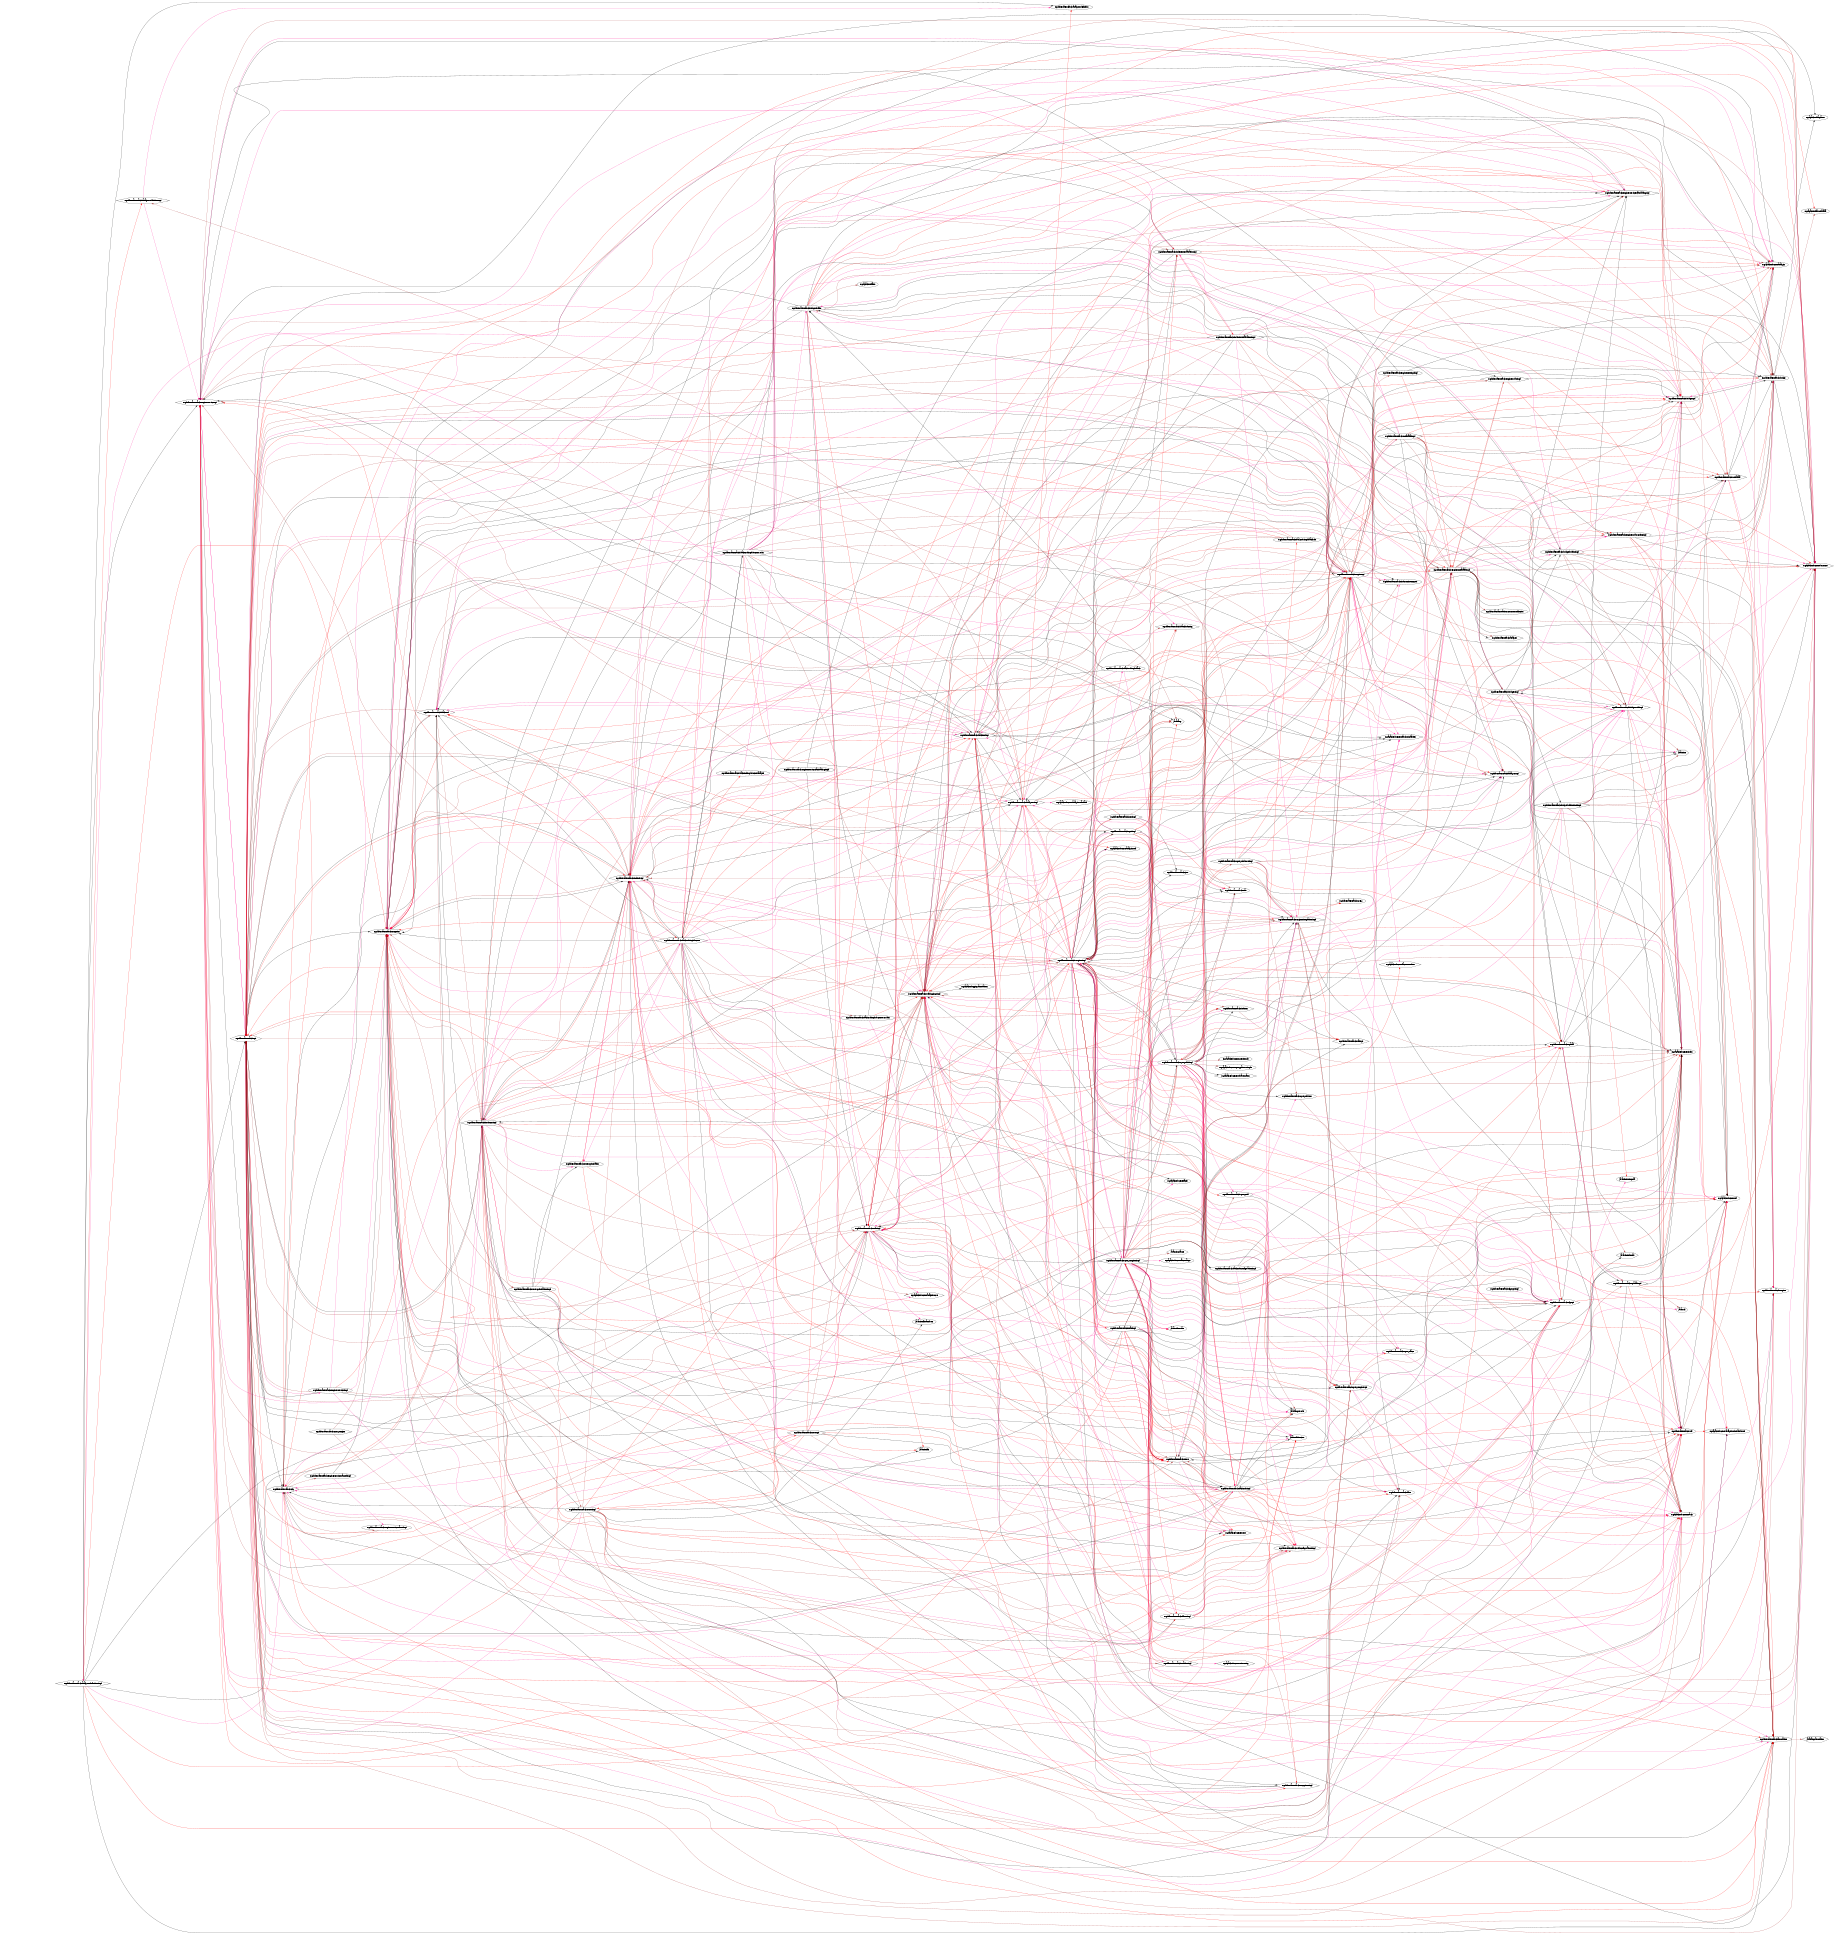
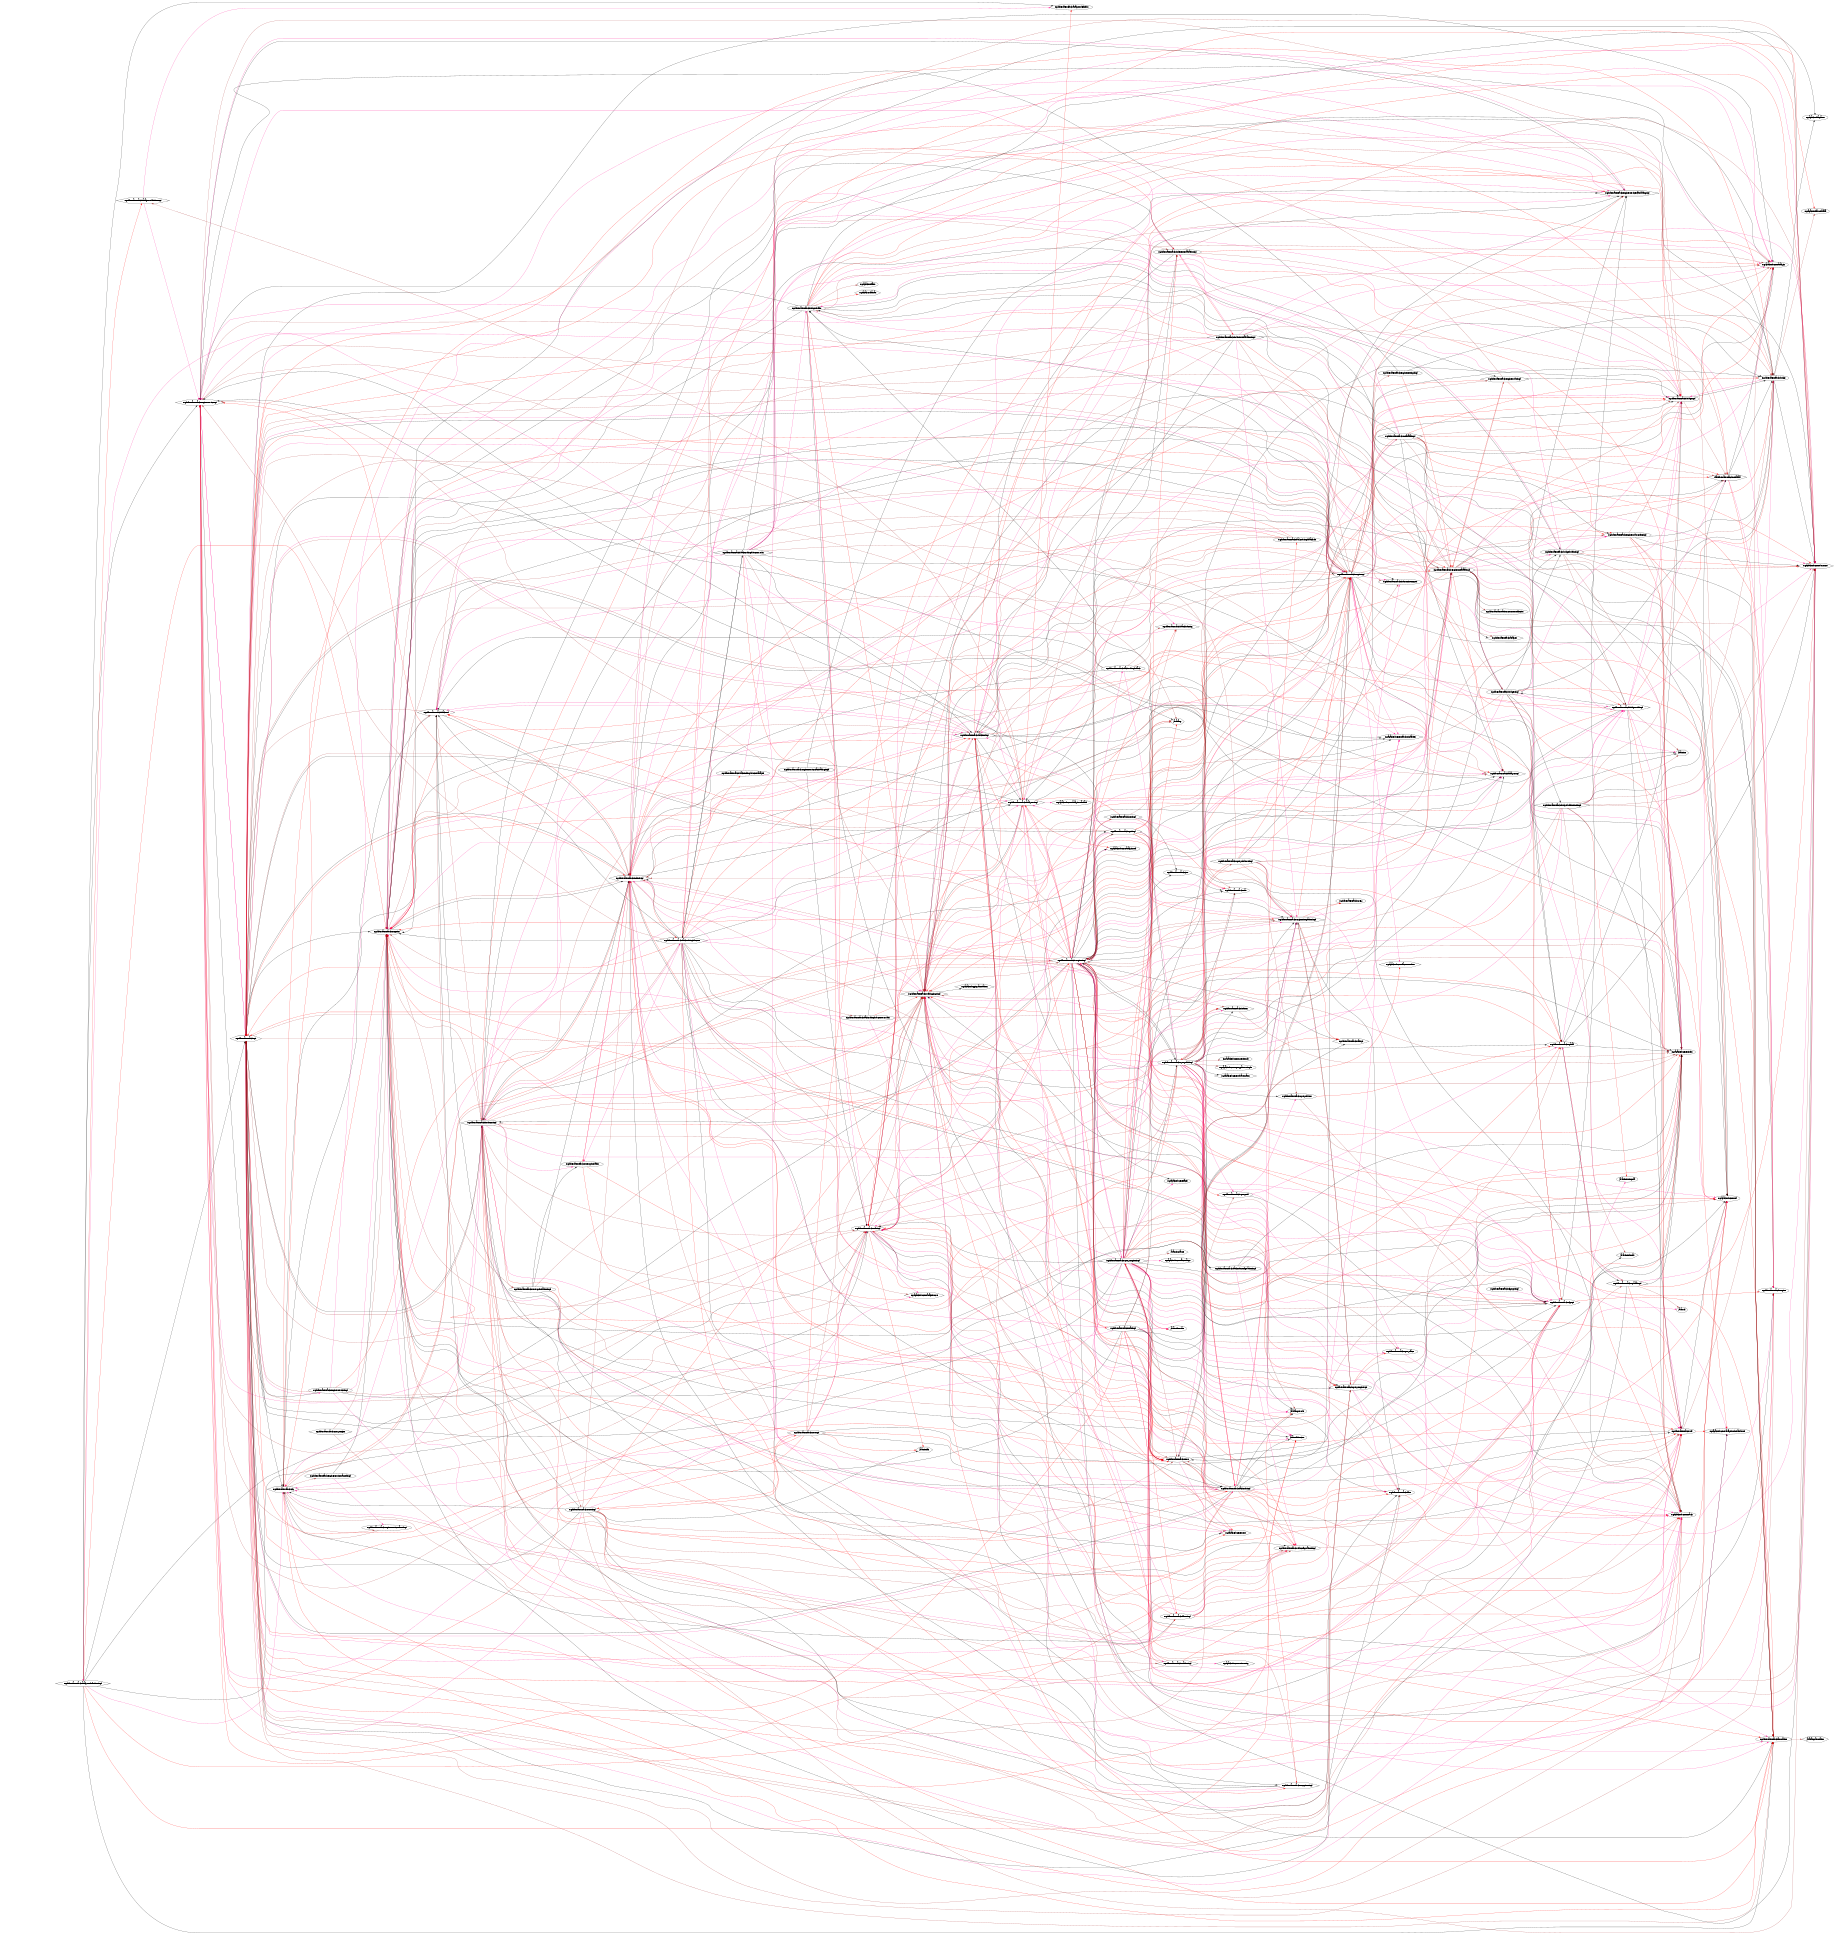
node "org_apache_tika_sax": added
node "org_hibernate_search_metadata": label "org_hibernate_search_metadata" -> "tika_hibernate_search_metadata"
edge "org_hibernate_search_engine_metadata_impl" -> "org_hibernate_search_util": color black -> deeppink
node "java_nio_file_attribute": removed
